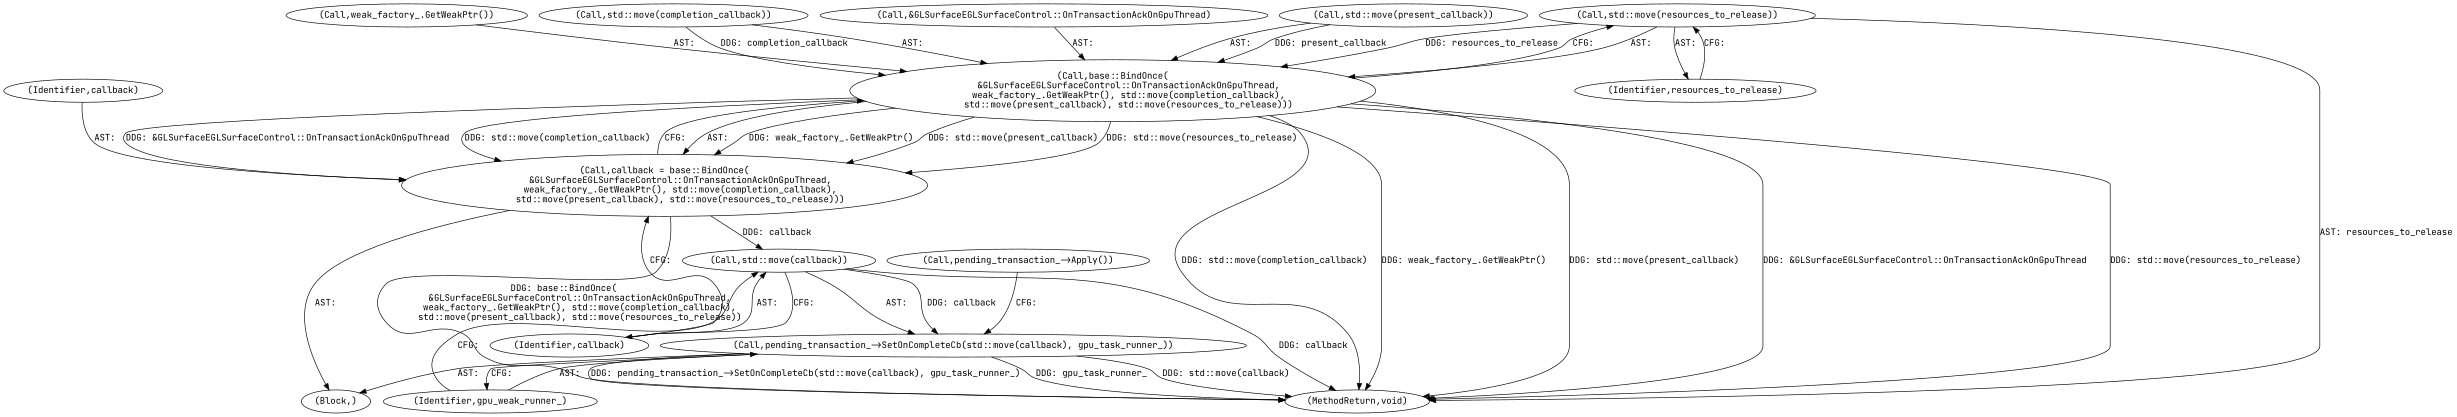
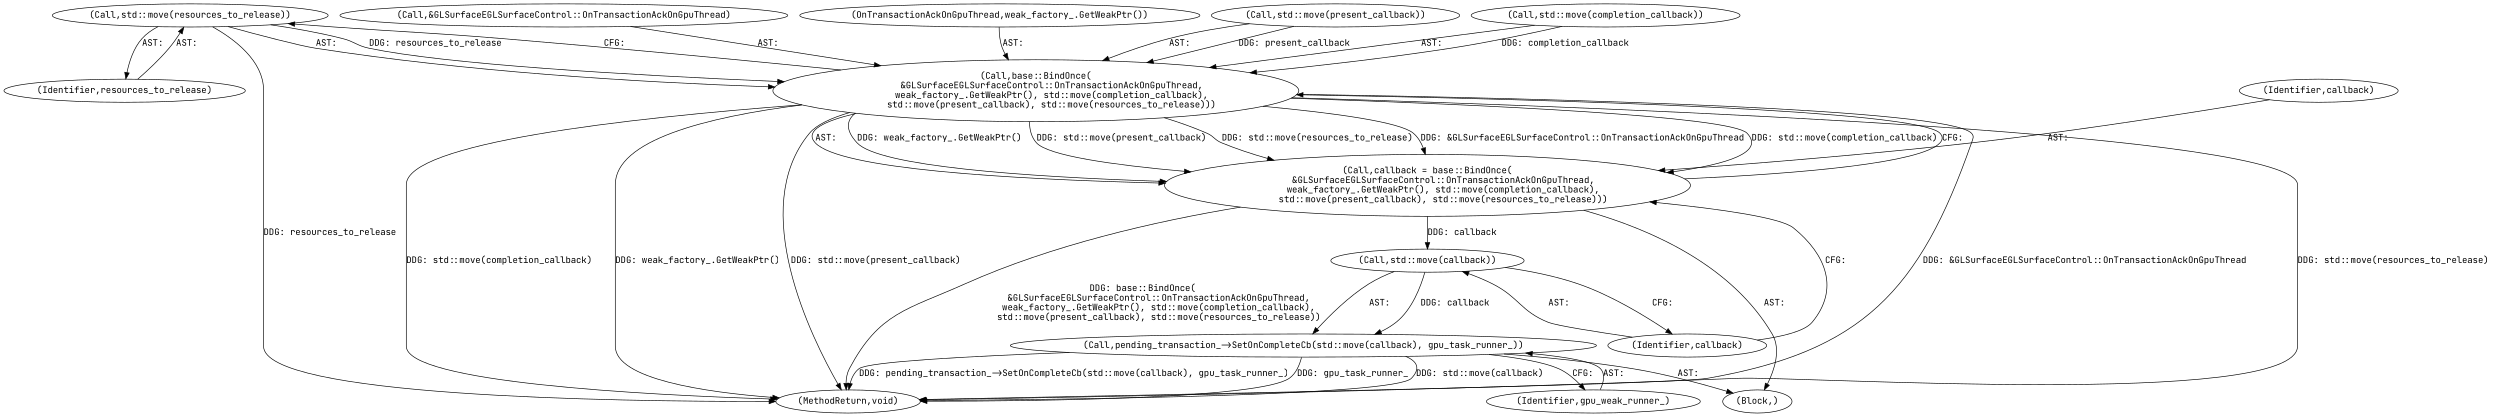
node "(Call,weak_factory_.GetWeakPtr())": label "(Call,weak_factory_.GetWeakPtr())" -> "(OnTransactionAckOnGpuThread,weak_factory_.GetWeakPtr())"
edge "(Identifier,resources_to_release)" -> "(Call,std::move(resources_to_release))": label "CFG: " -> "AST: "
edge "(Call,std::move(resources_to_release))" -> "(MethodReturn,void)": label "AST: resources_to_release" -> "DDG: resources_to_release"
node "(Call,pending_transaction_->Apply())": removed
edge "(Call,std::move(callback))" -> "(MethodReturn,void)": removed, label "DDG: callback"
edge "(Identifier,gpu_weak_runner_)" -> "(Call,std::move(callback))": removed, label "CFG:"
